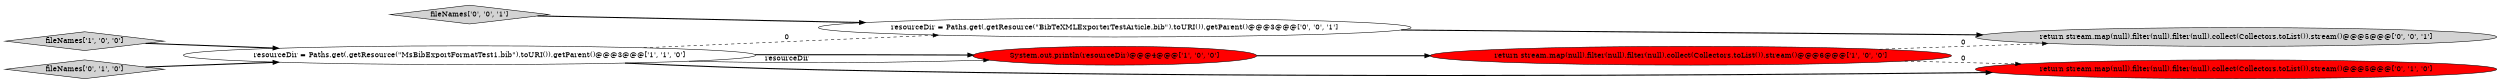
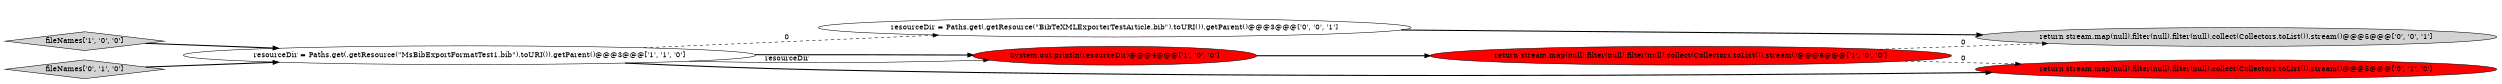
node "fileNames['0', '0', '1']": removed
